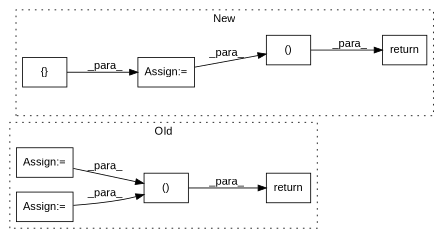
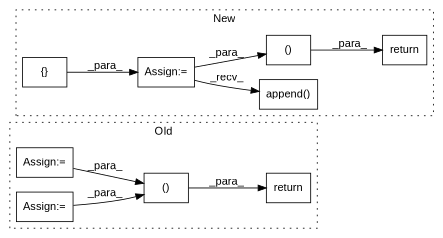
node "append()": added
